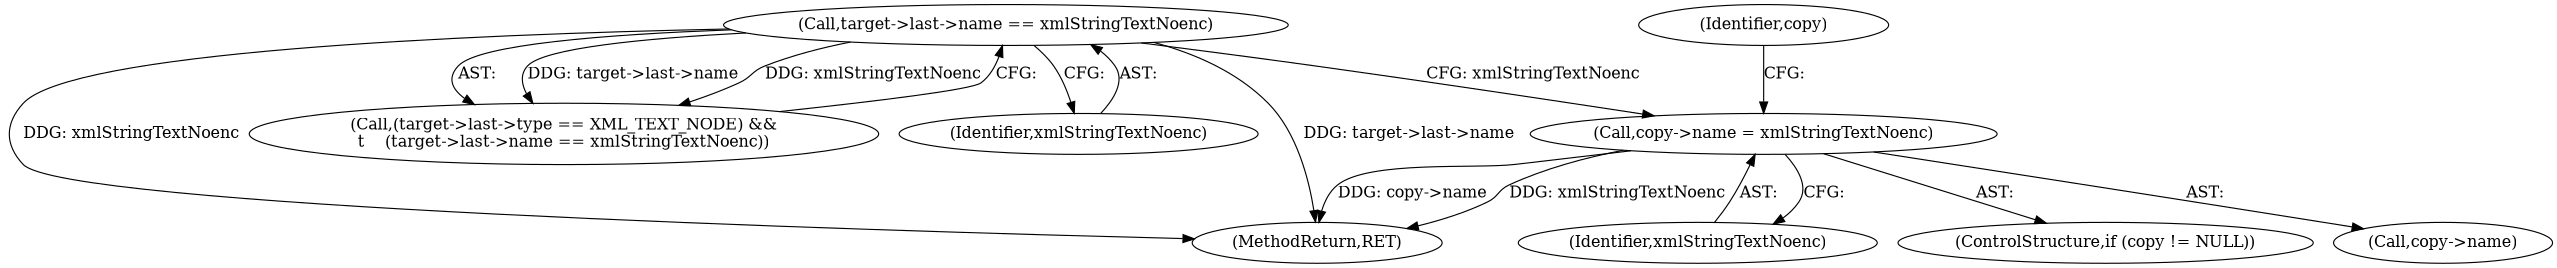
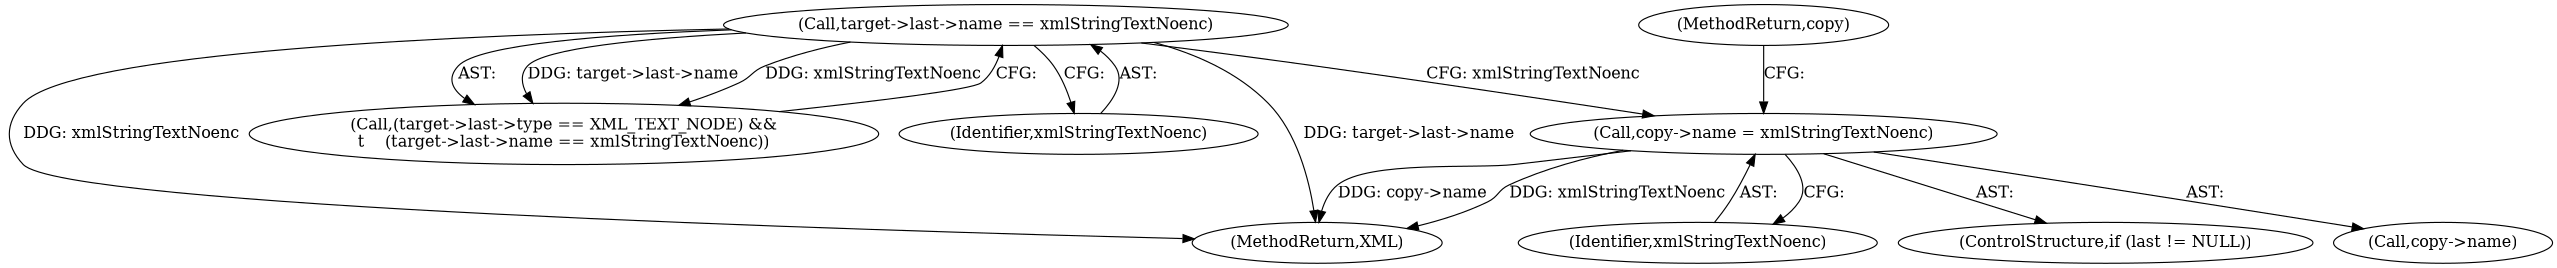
node "(Identifier,copy)": label "(Identifier,copy)" -> "(MethodReturn,copy)"
node "(MethodReturn,RET)": label "(MethodReturn,RET)" -> "(MethodReturn,XML)"
node "(ControlStructure,if (copy != NULL))": label "(ControlStructure,if (copy != NULL))" -> "(ControlStructure,if (last != NULL))"
